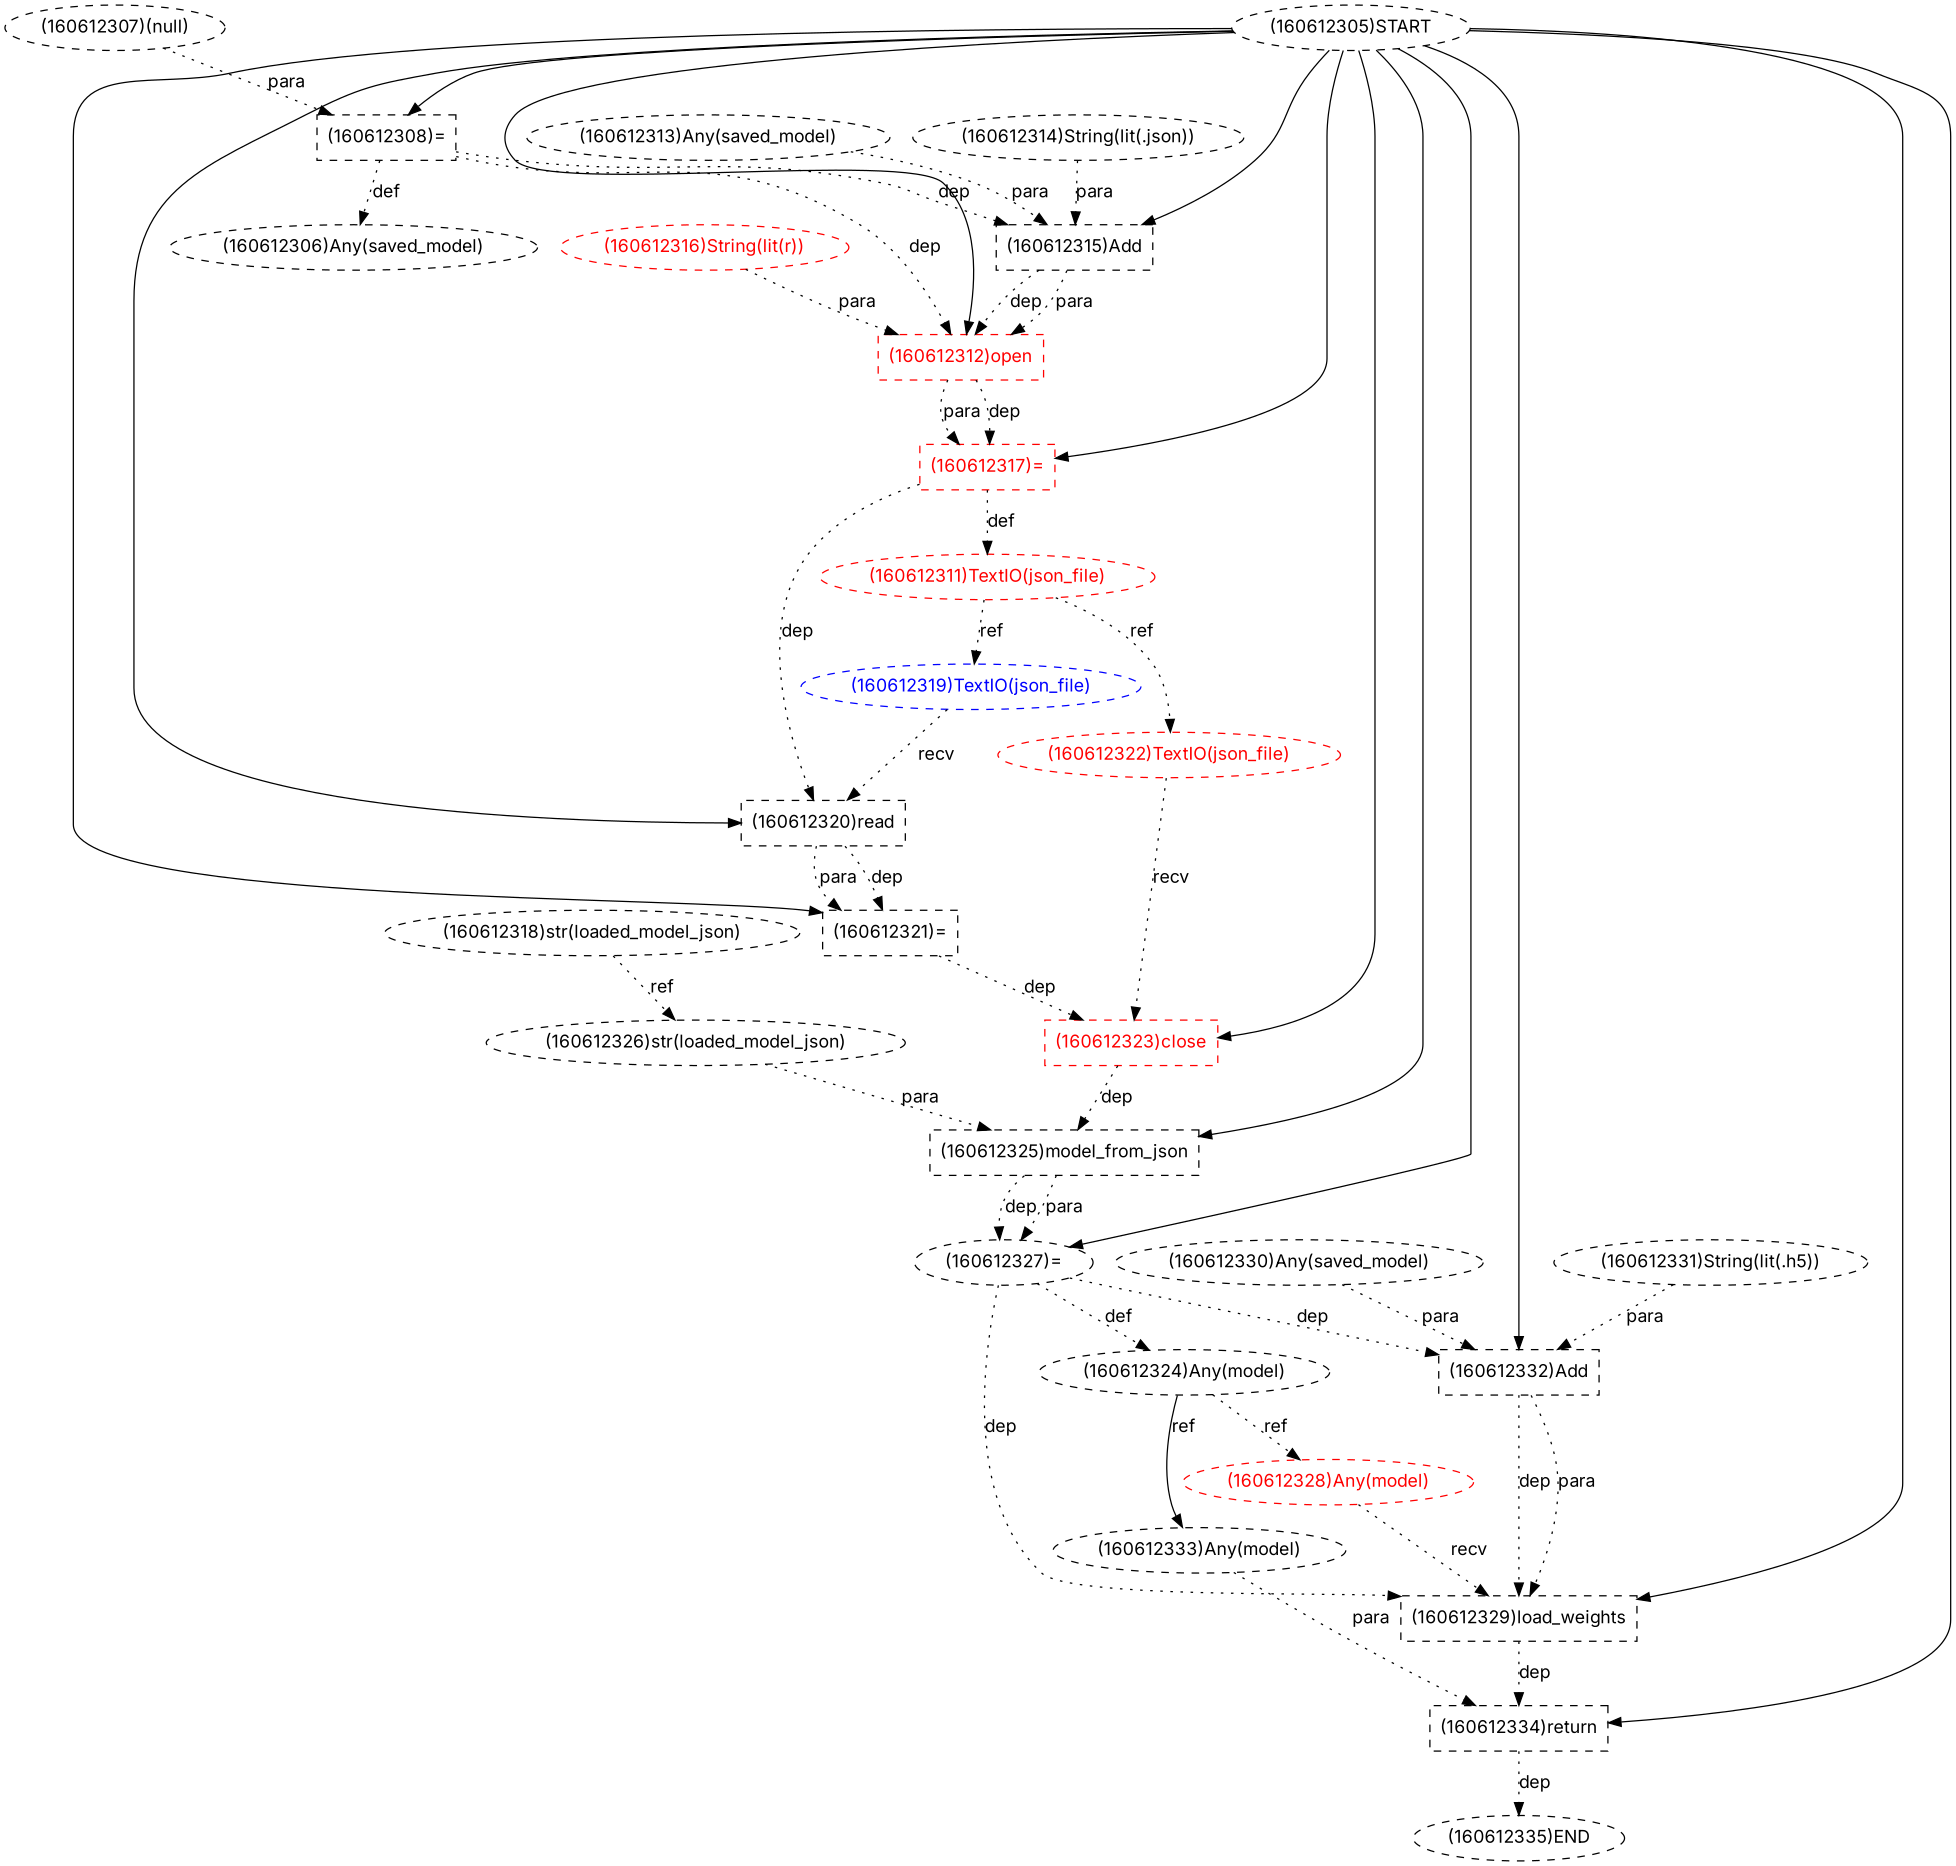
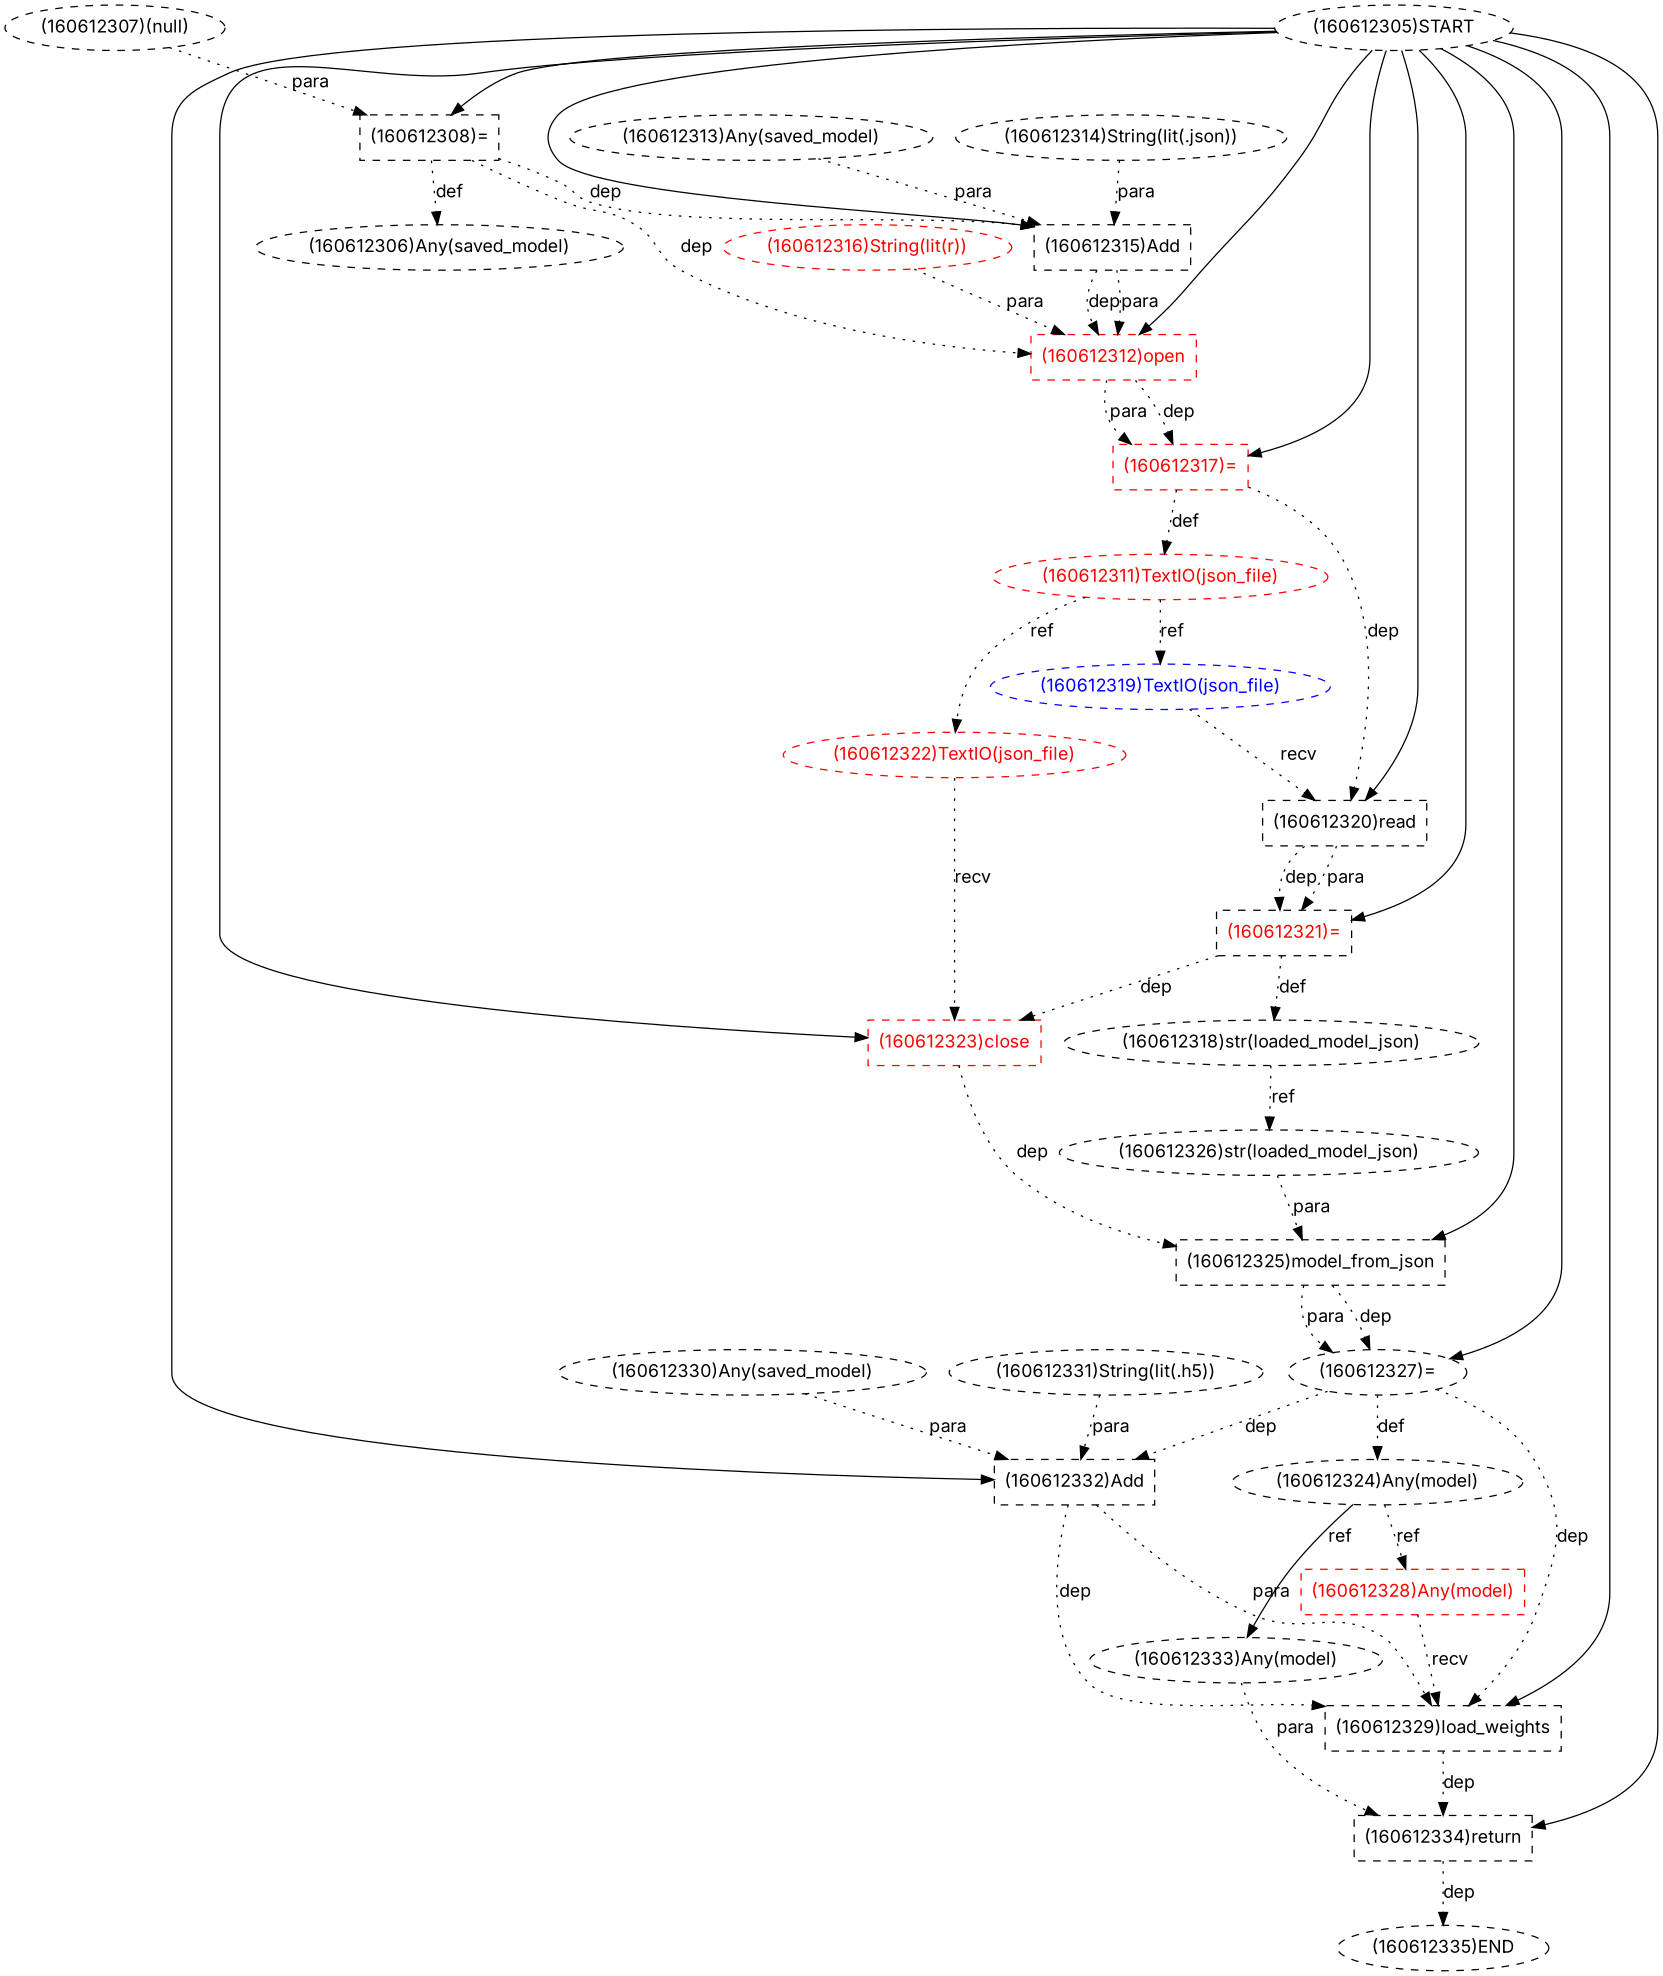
node "(160612321)=": fontcolor black -> red
edge "(160612321)=" -> "(160612318)str(loaded_model_json)": added, label "def"
node "(160612328)Any(model)": shape ellipse -> box
